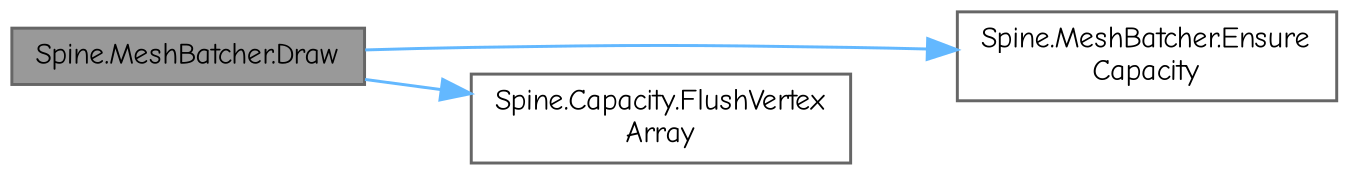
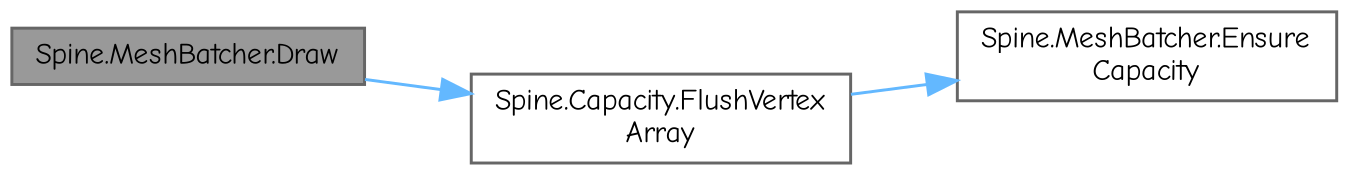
edge "Spine.MeshBatcher.Draw" -> "Spine.MeshBatcher.Ensure Capacity": now "Spine.Capacity.FlushVertex Array" -> "Spine.MeshBatcher.Ensure Capacity"
